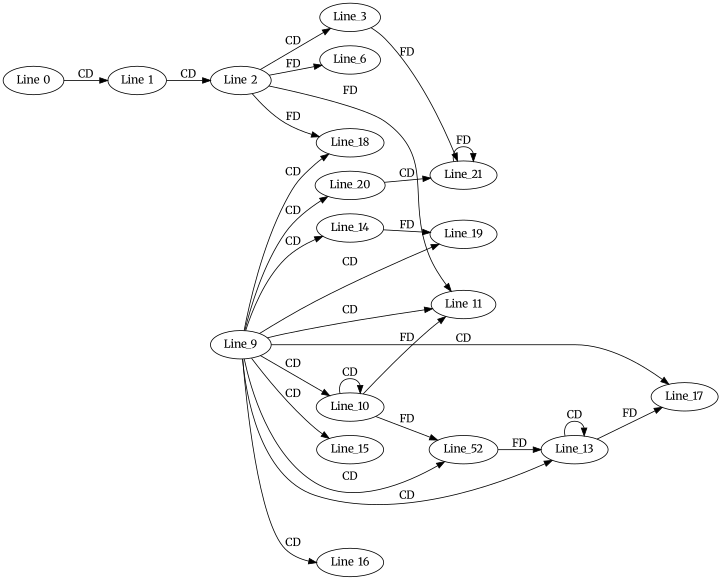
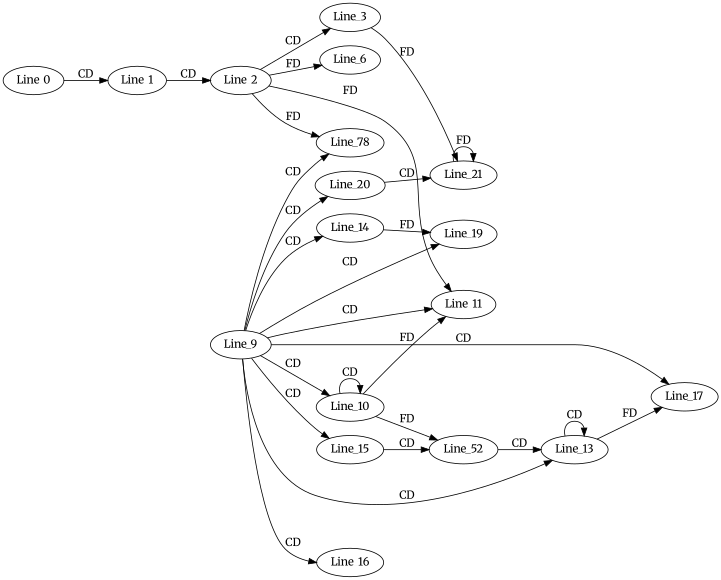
node "Line_18": label "Line_18" -> "Line_78"
edge "Line_52" -> "Line_13": label "FD" -> "CD"
edge "Line_9" -> "Line_52": now "Line_15" -> "Line_52"
